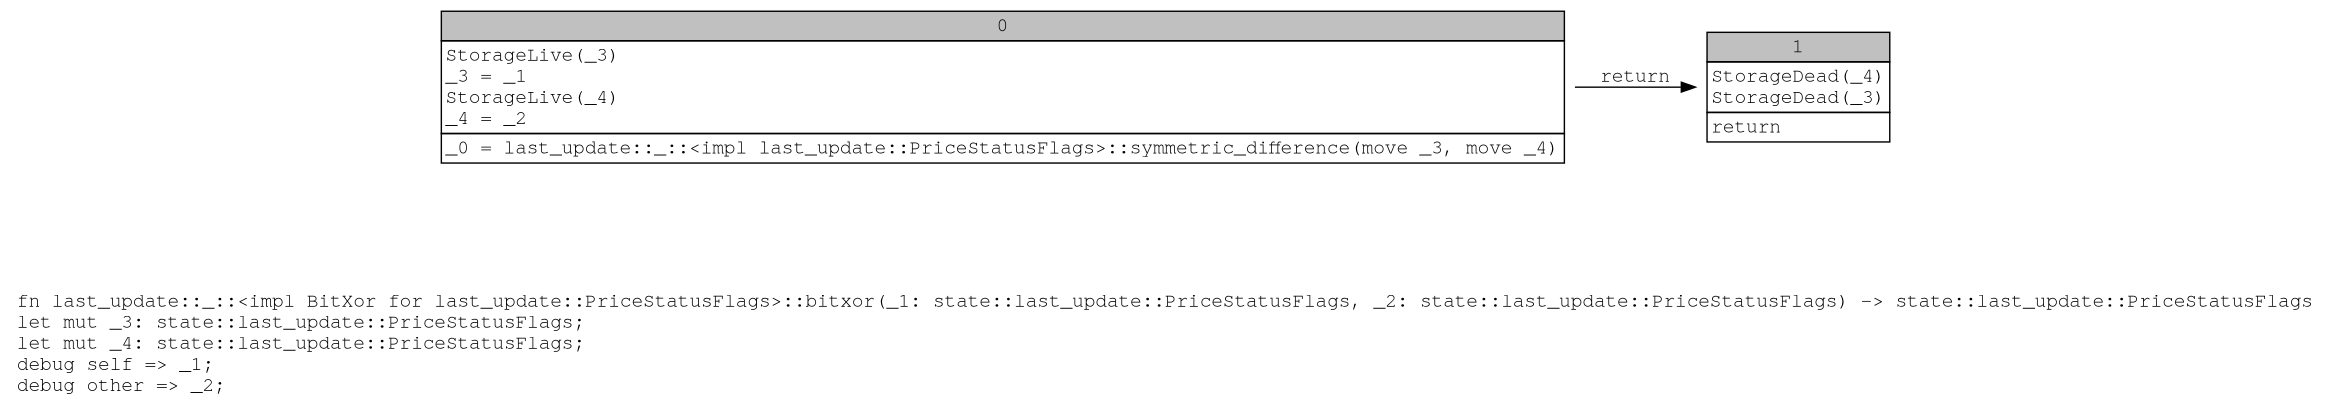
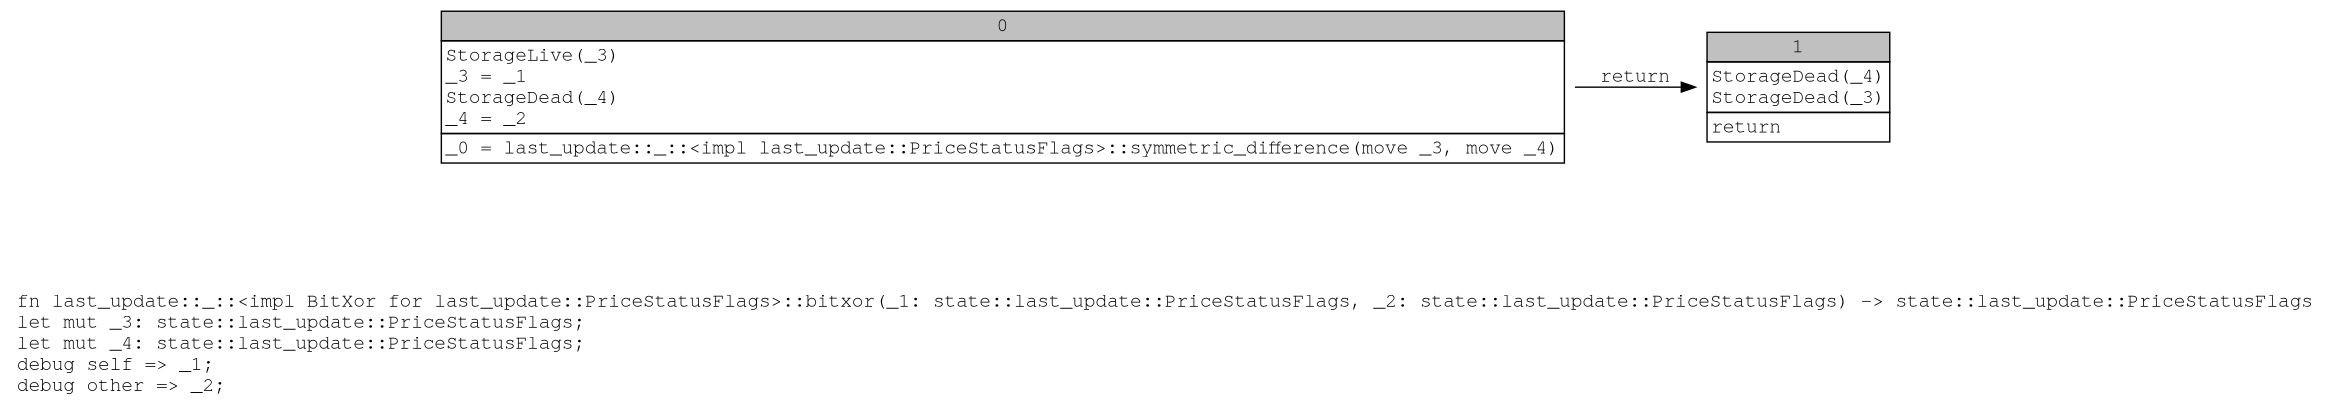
node "0": text "StorageLive(_4)" -> "StorageDead(_4)"
